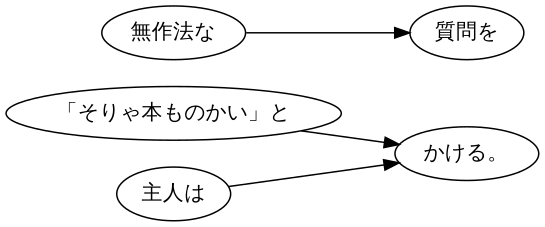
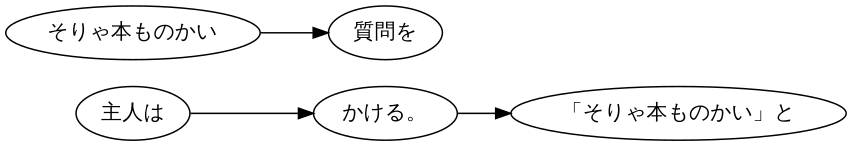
node "無作法な": label "無作法な" -> "そりゃ本ものかい"
edge "「そりゃ本ものかい」と" -> "かける。": reversed
